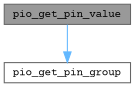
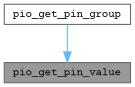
edge "pio_get_pin_value" -> "pio_get_pin_group": reversed
